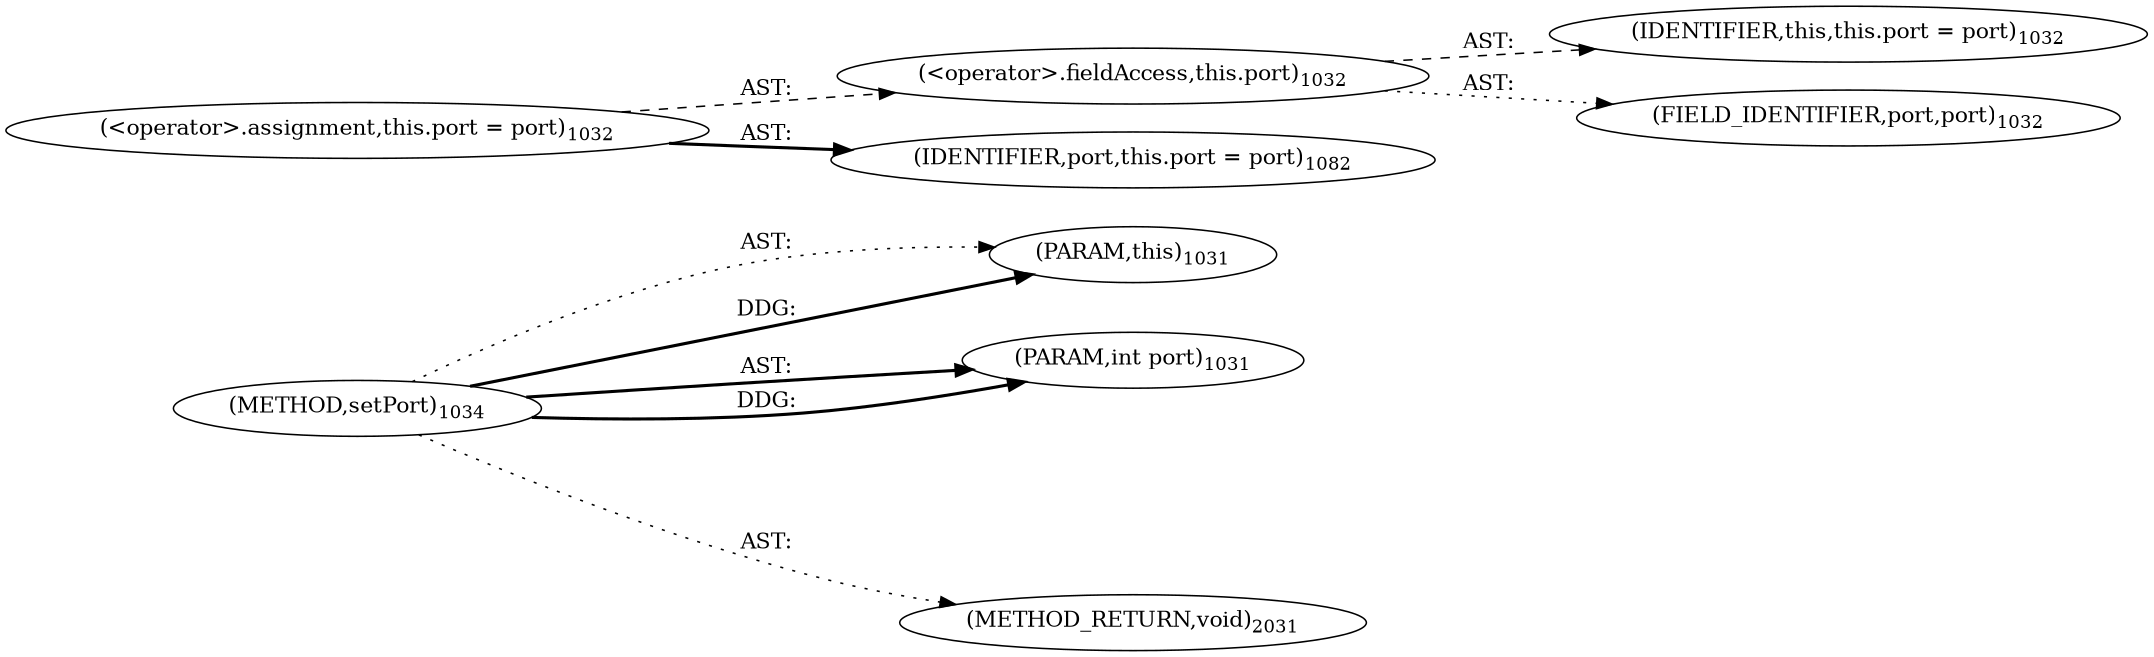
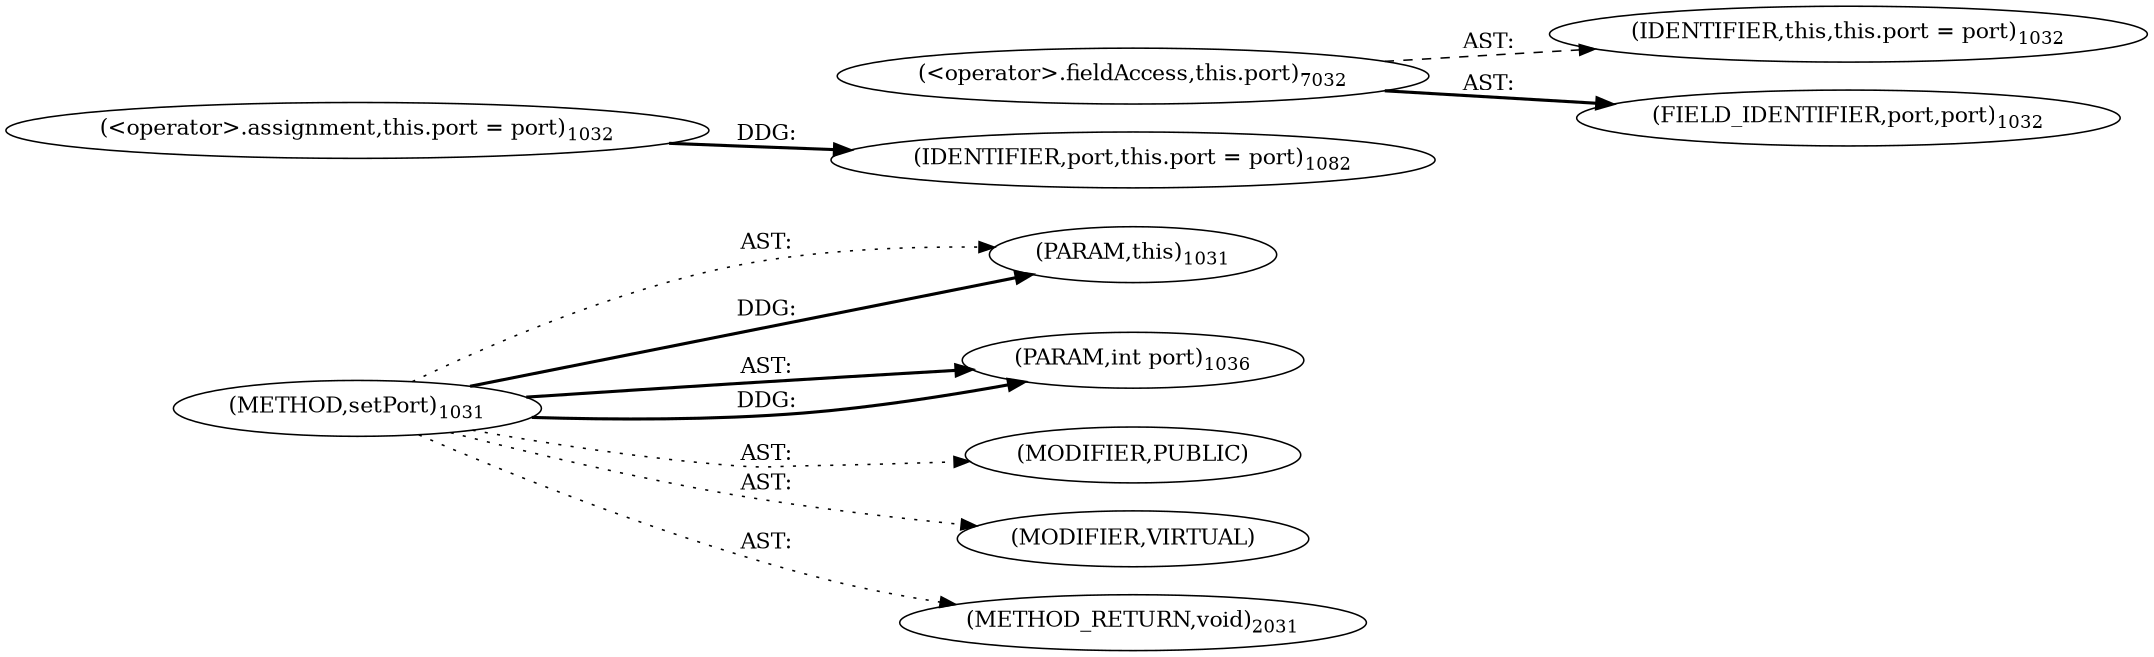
node "(<operator>.fieldAccess,this.port)": text "1032" -> "7032"
edge "(<operator>.fieldAccess,this.port)" -> "(FIELD_IDENTIFIER,port,port)": style dotted -> bold
edge "(<operator>.assignment,this.port = port)" -> "(<operator>.fieldAccess,this.port)": removed, label "AST:"
edge "(<operator>.assignment,this.port = port)" -> "(IDENTIFIER,port,this.port = port)": label "AST: " -> "DDG: "
node "(PARAM,int port)": text "1031" -> "1036"
node "(METHOD,setPort)": text "1034" -> "1031"
node "(MODIFIER,PUBLIC)": added
node "(MODIFIER,VIRTUAL)": added
